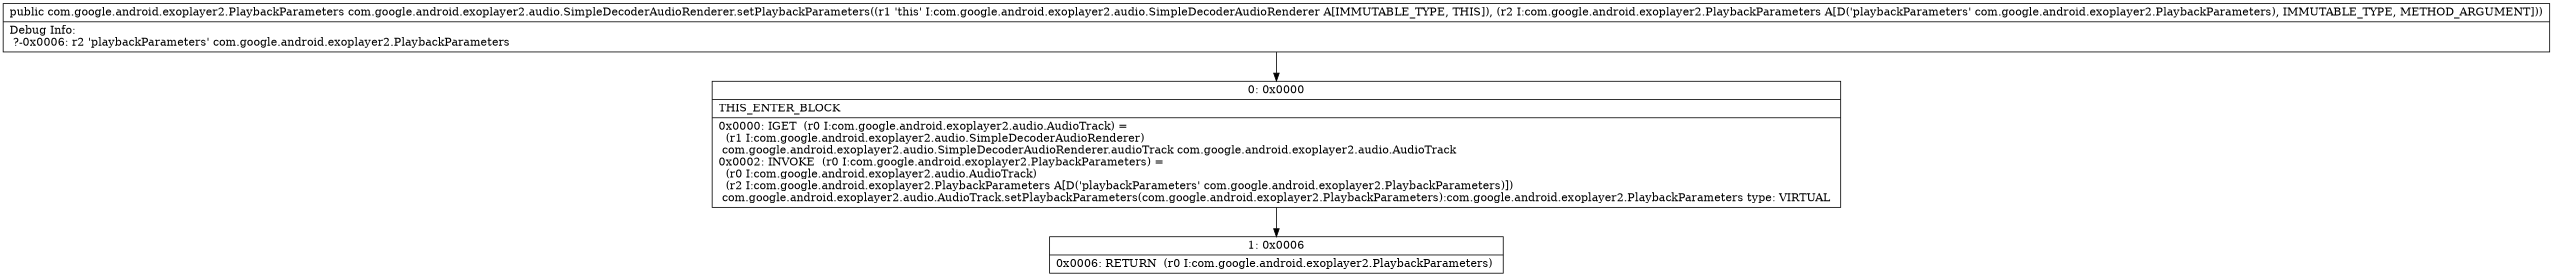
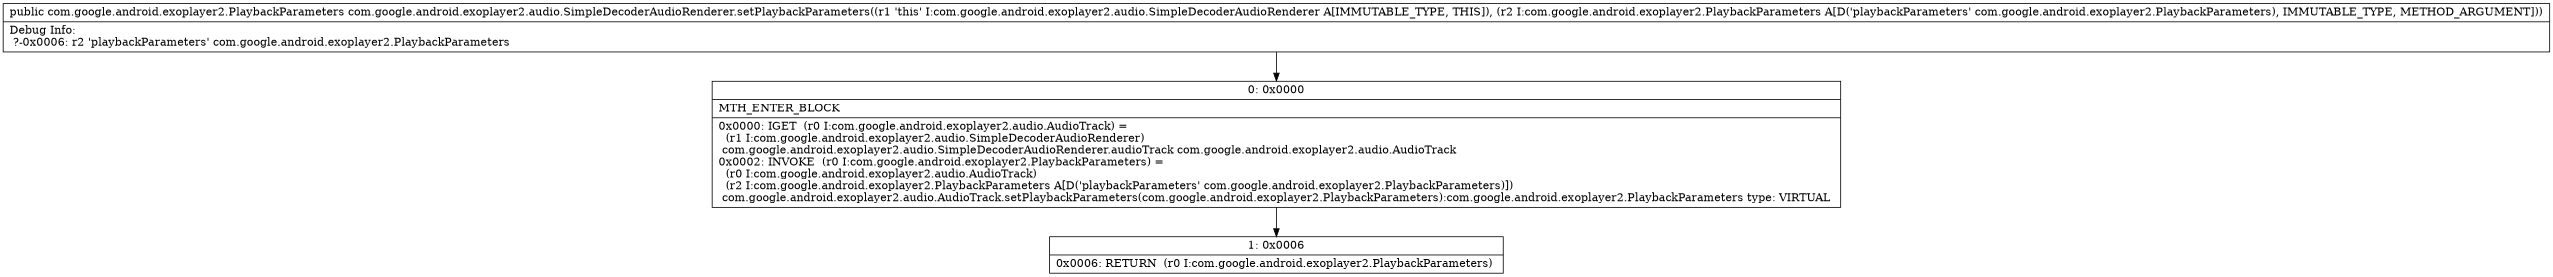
node "0: 0x0000": text "THIS_ENTER_BLOCK" -> "MTH_ENTER_BLOCK"
